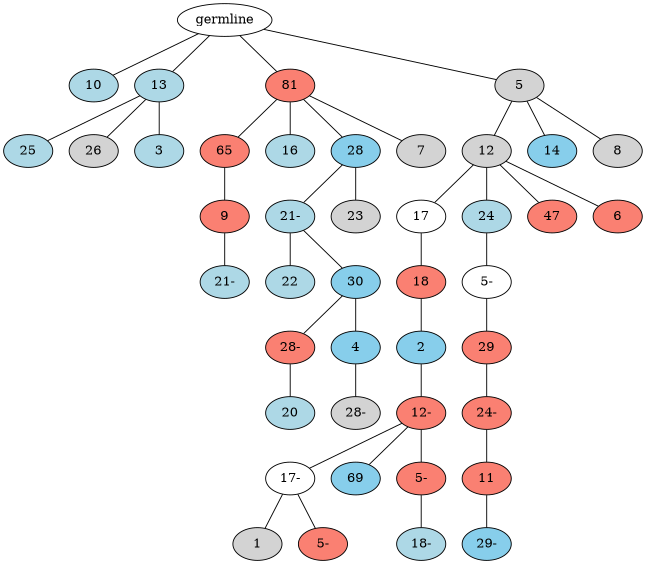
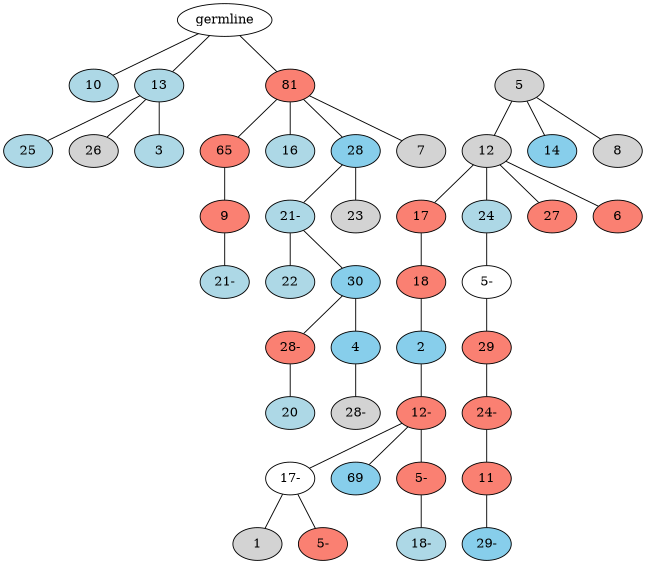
edge "germline" -- "5": removed
node "17": fillcolor white -> salmon
node "47": label "47" -> "27"
